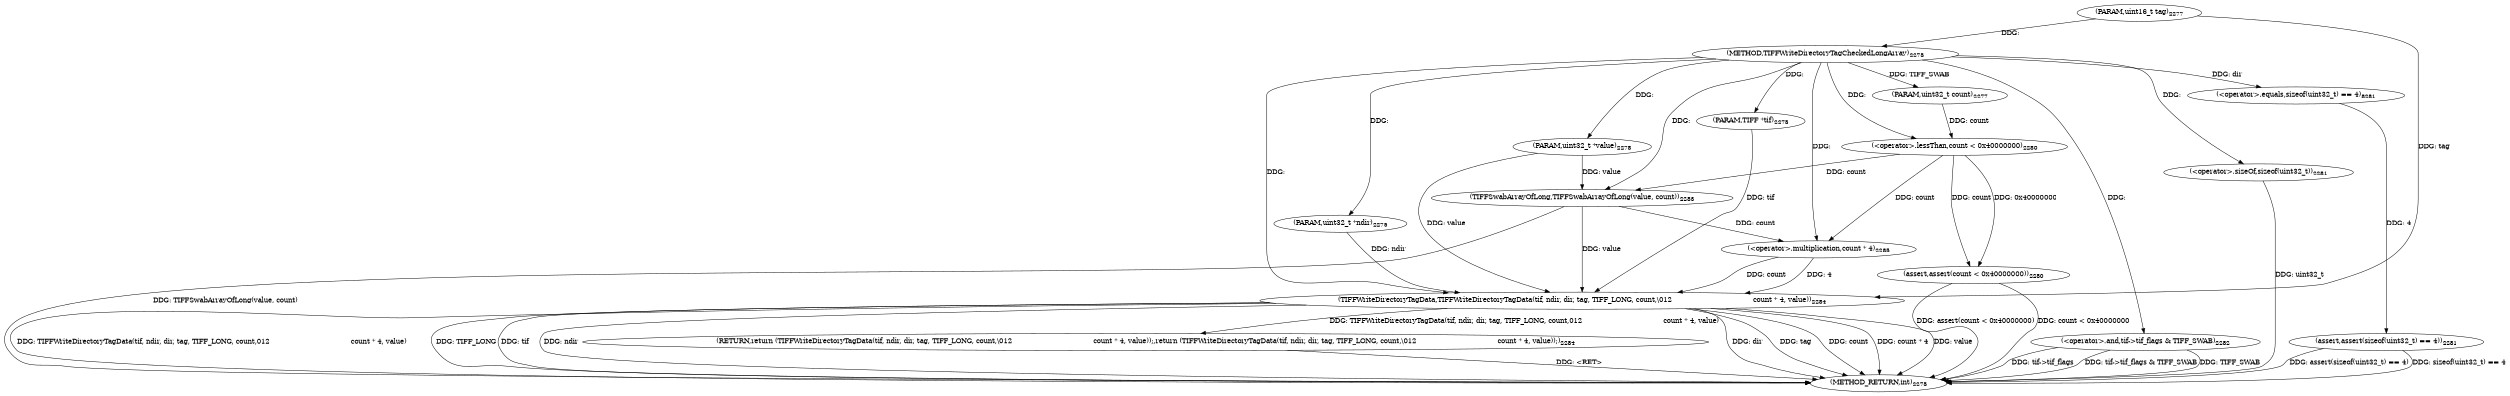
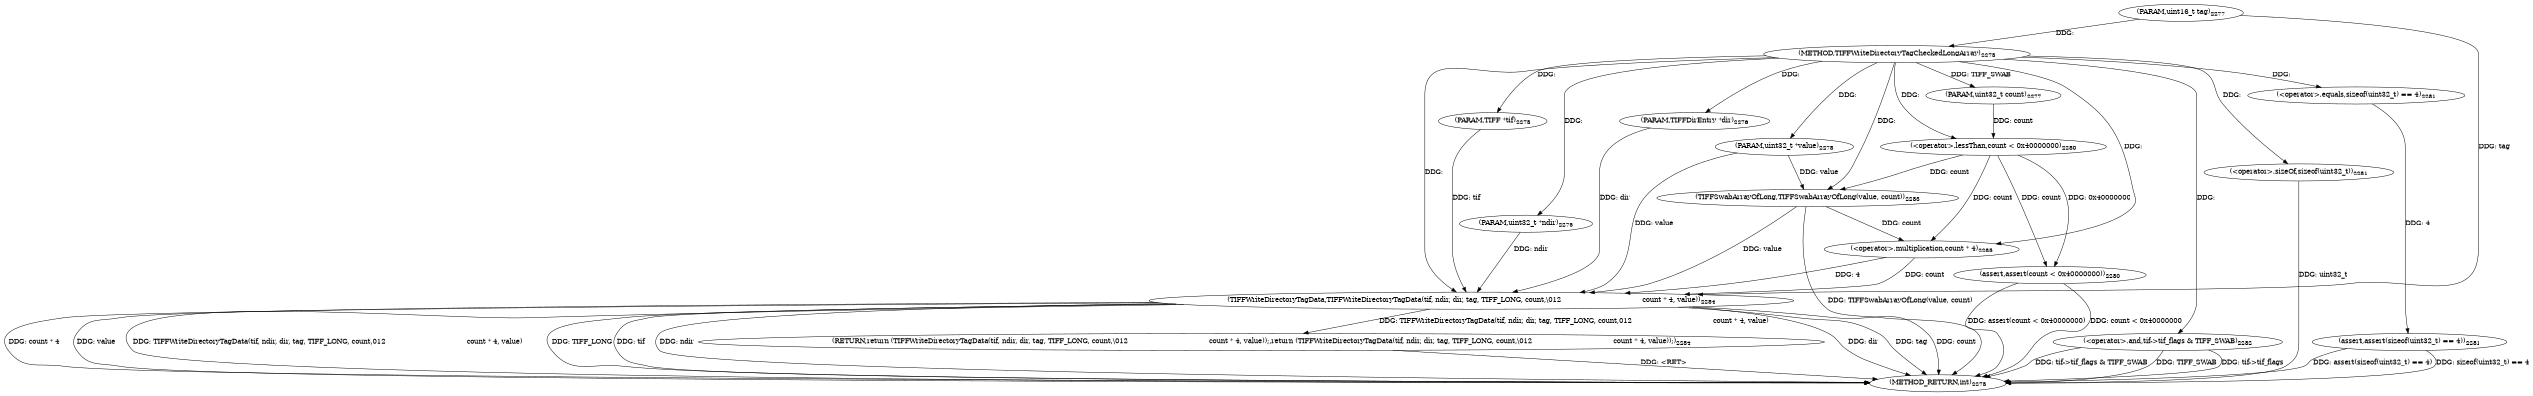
edge "(METHOD,TIFFWriteDirectoryTagCheckedLongArray)" -> "(<operator>.equals,sizeof(uint32_t) == 4)": label "DDG: dir" -> "DDG: "
node "(<operator>.equals,sizeof(uint32_t) == 4)": text "8281" -> "2281"
node "(PARAM,TIFFDirEntry *dir)": added
